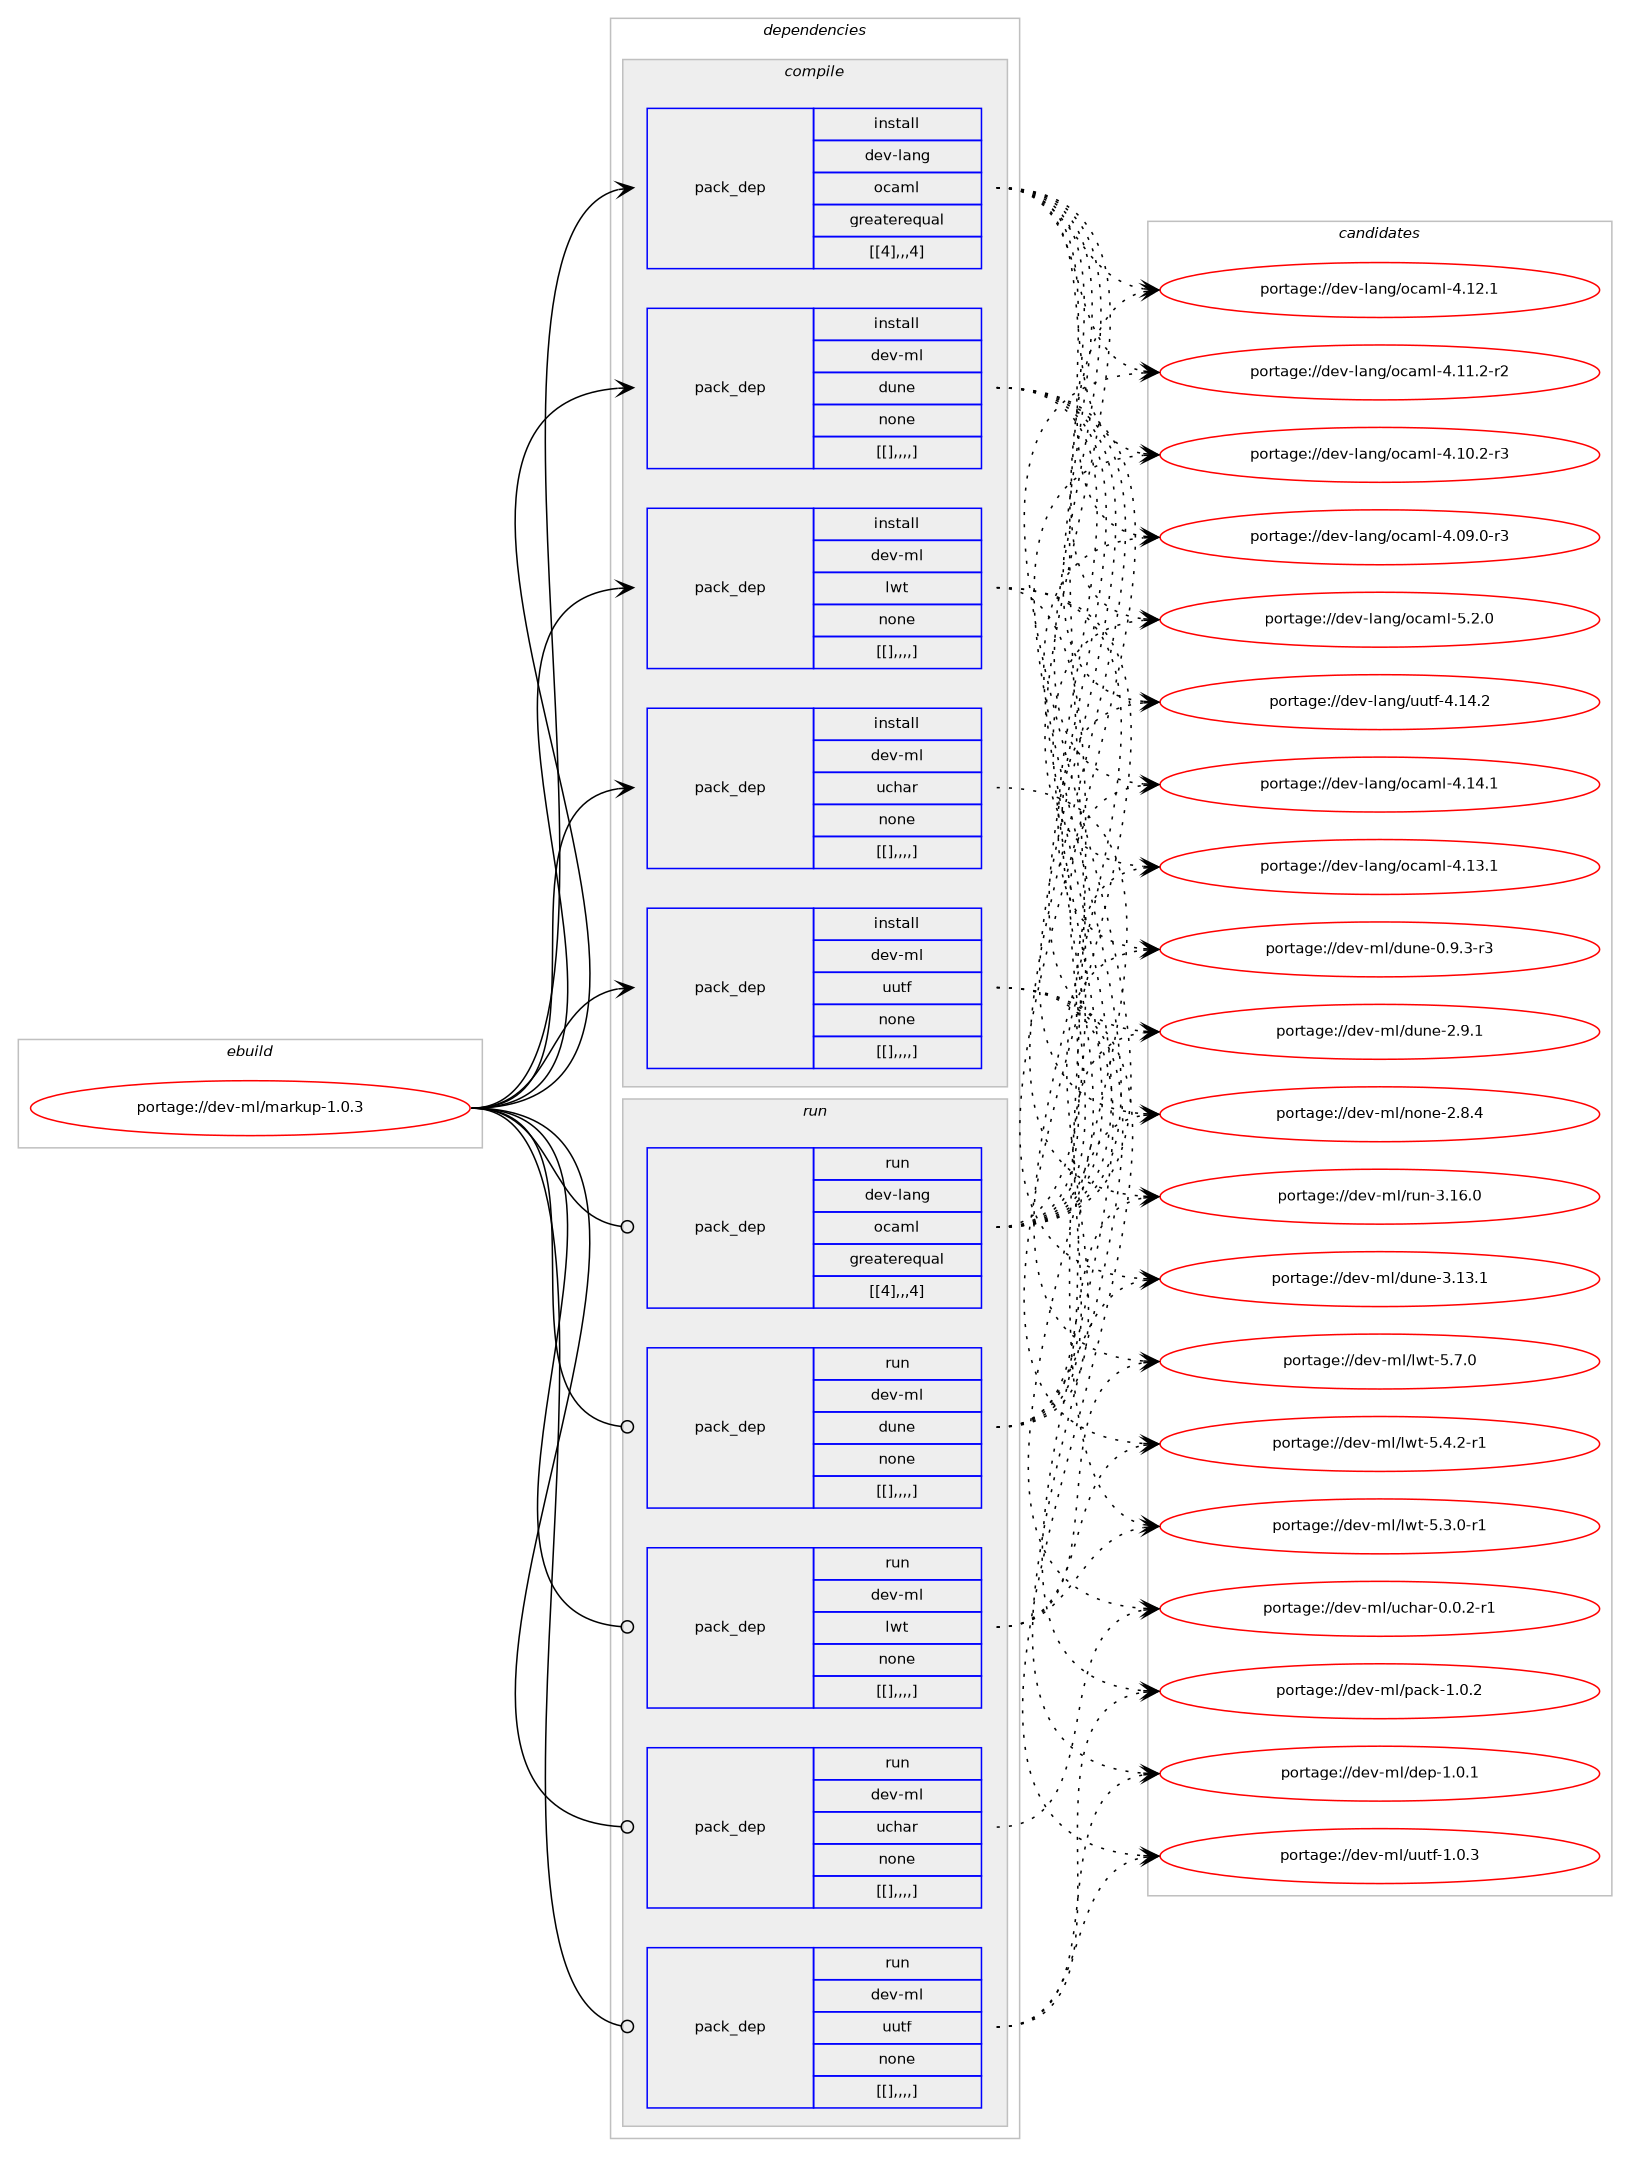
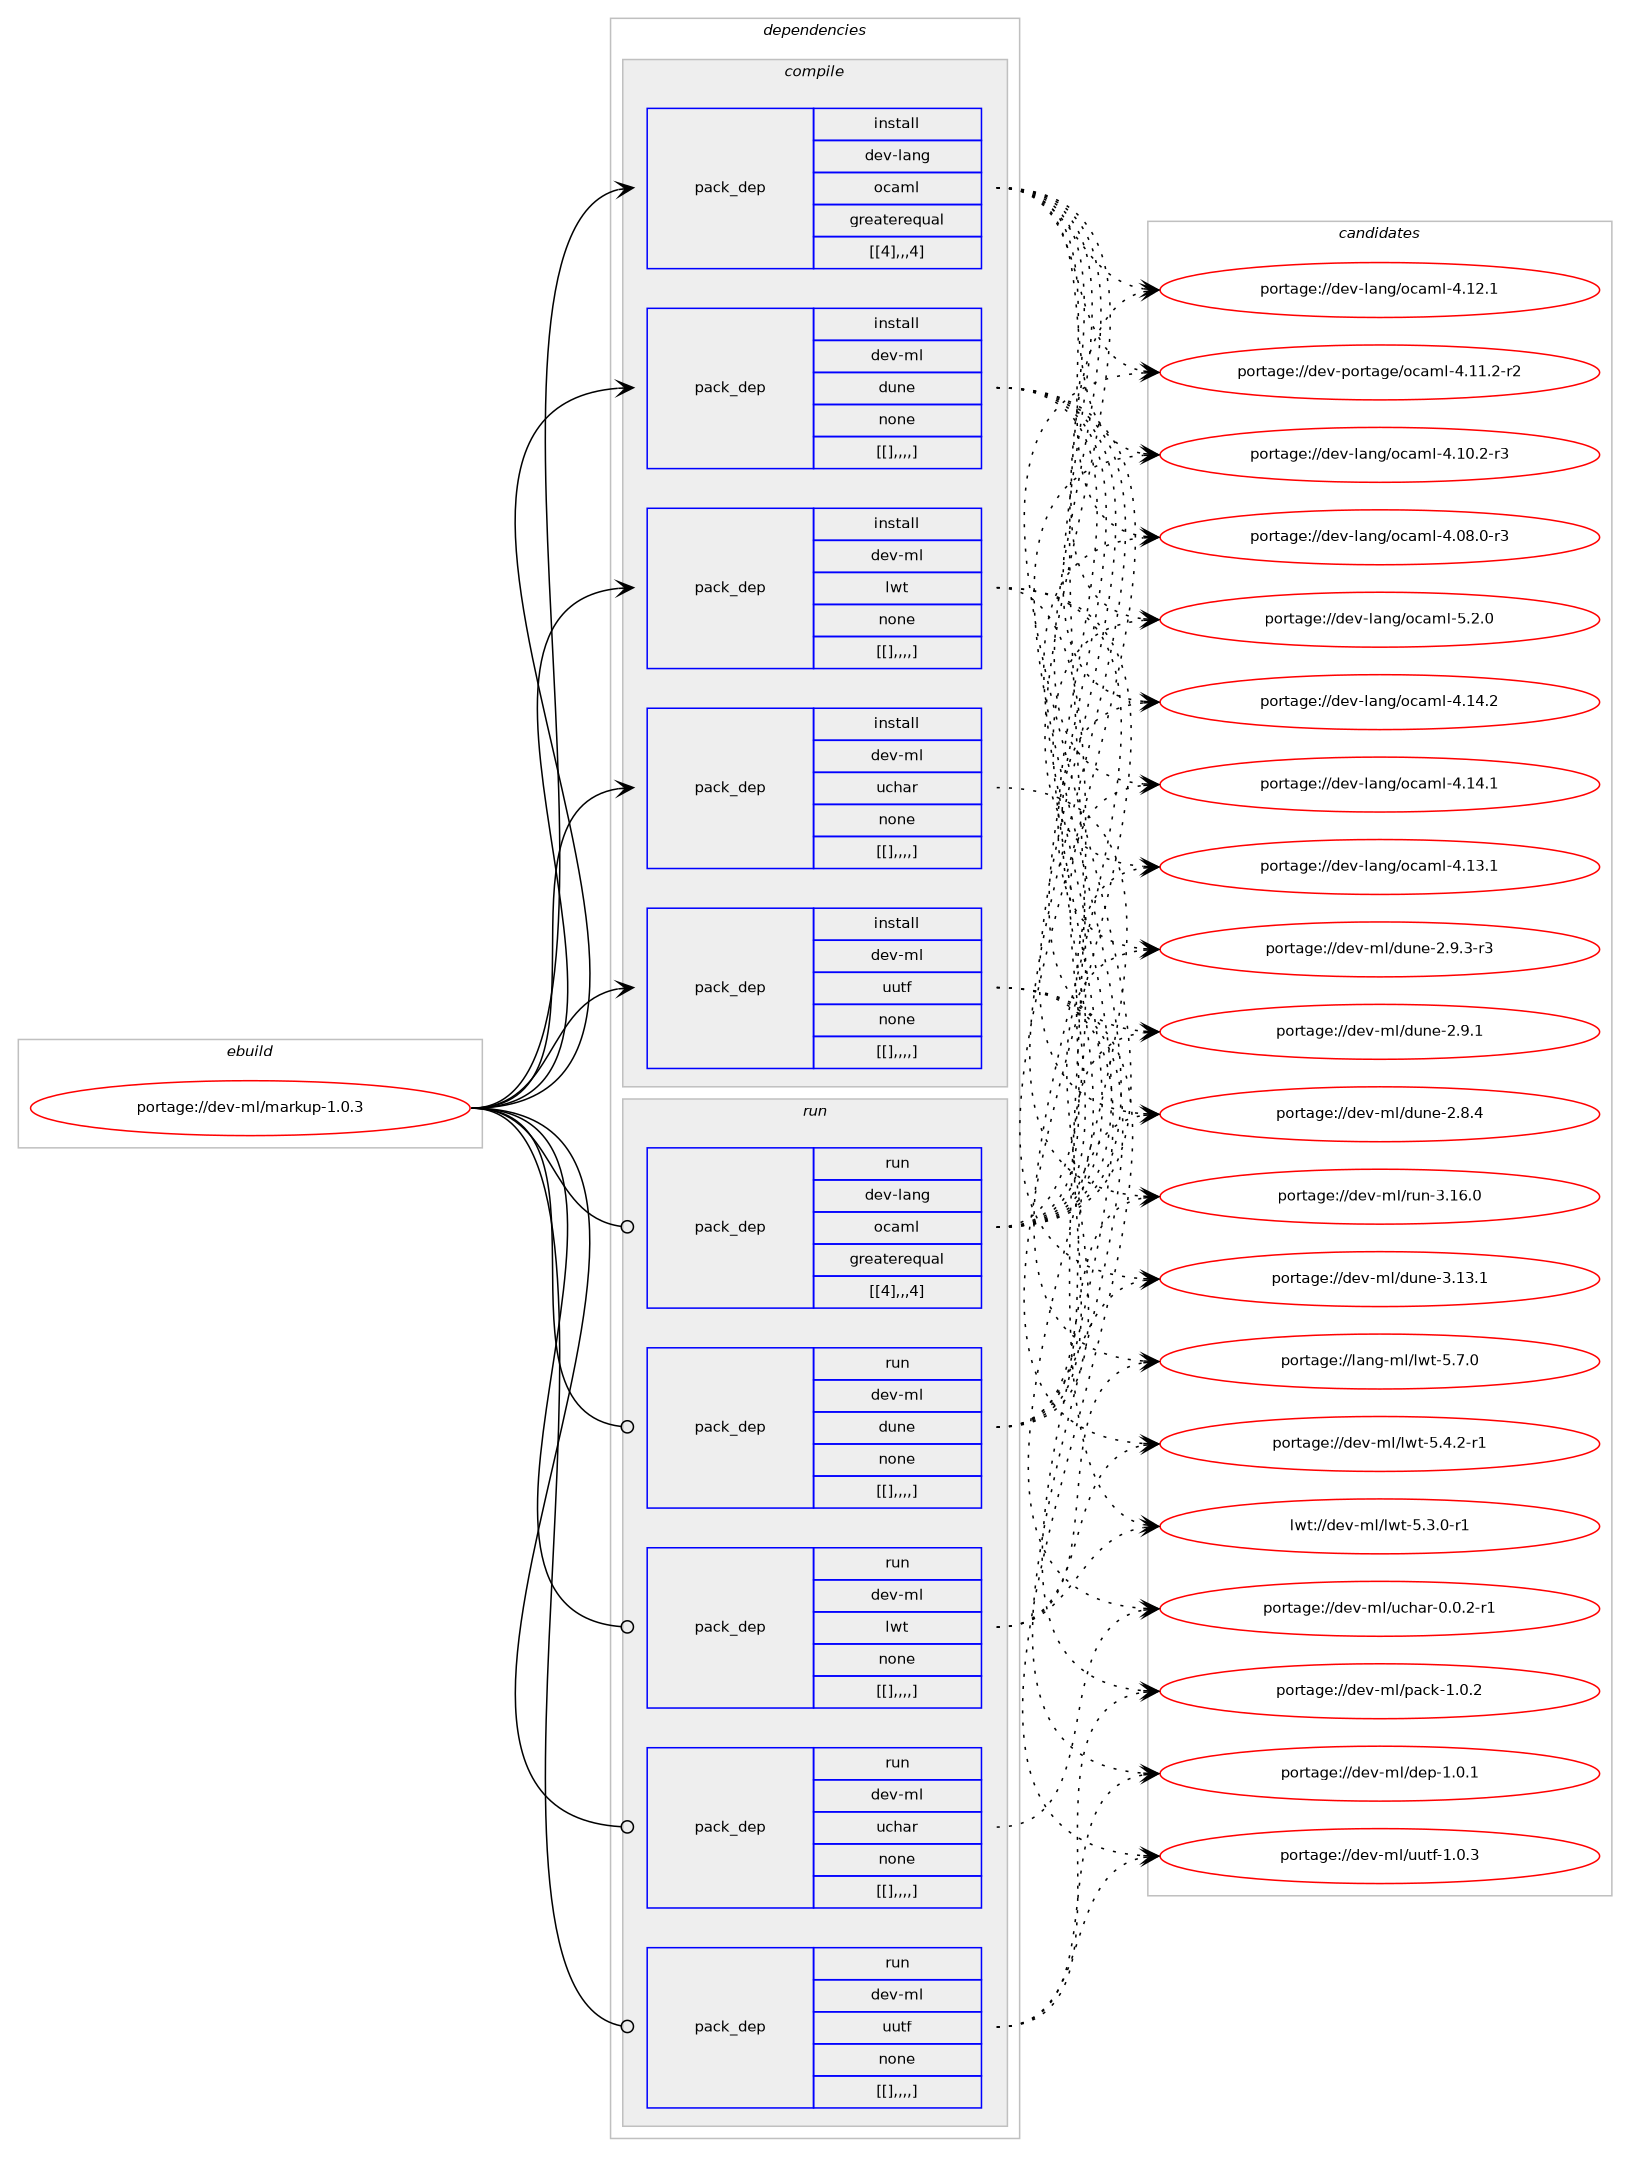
node "portage://dev-lang/ocaml-4.11.2-r2": label "portage://dev-lang/ocaml-4.11.2-r2" -> "portage://dev-portage/ocaml-4.11.2-r2"
node "portage://dev-lang/ocaml-4.09.0-r3": label "portage://dev-lang/ocaml-4.09.0-r3" -> "portage://dev-lang/ocaml-4.08.0-r3"
node "portage://dev-lang/uutf-4.14.2": label "portage://dev-lang/uutf-4.14.2" -> "portage://dev-lang/ocaml-4.14.2"
node "portage://dev-ml/dune-0.9.3-r3": label "portage://dev-ml/dune-0.9.3-r3" -> "portage://dev-ml/dune-2.9.3-r3"
node "portage://dev-ml/none-2.8.4": label "portage://dev-ml/none-2.8.4" -> "portage://dev-ml/dune-2.8.4"
node "portage://dev-ml/lwt-5.7.0": label "portage://dev-ml/lwt-5.7.0" -> "portage://lang-ml/lwt-5.7.0"
node "portage://dev-ml/lwt-5.3.0-r1": label "portage://dev-ml/lwt-5.3.0-r1" -> "lwt://dev-ml/lwt-5.3.0-r1"
